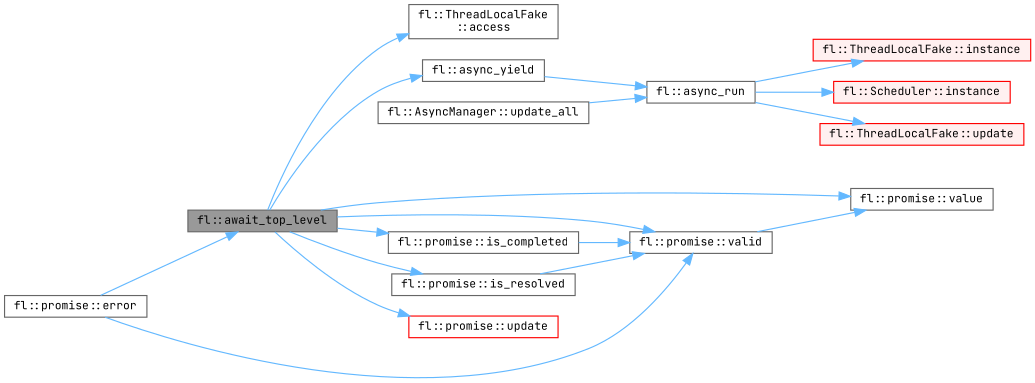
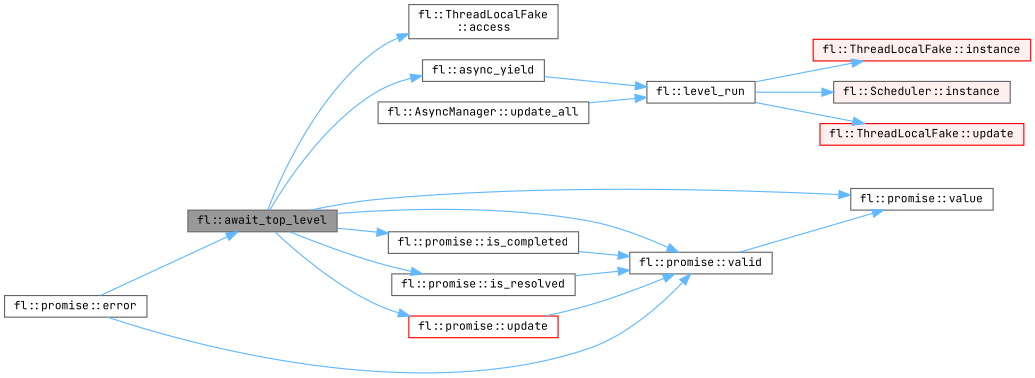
node "fl::async_run": label "fl::async_run" -> "fl::level_run"
node "fl::Scheduler::instance": color red -> grey40
edge "fl::promise::update" -> "fl::promise::valid": added
